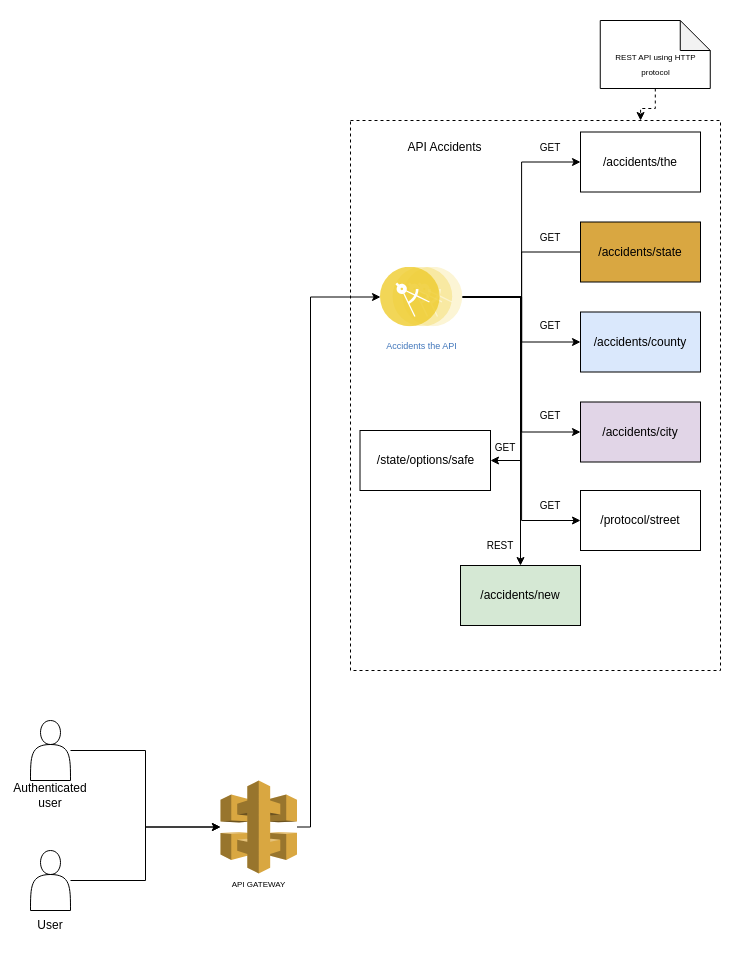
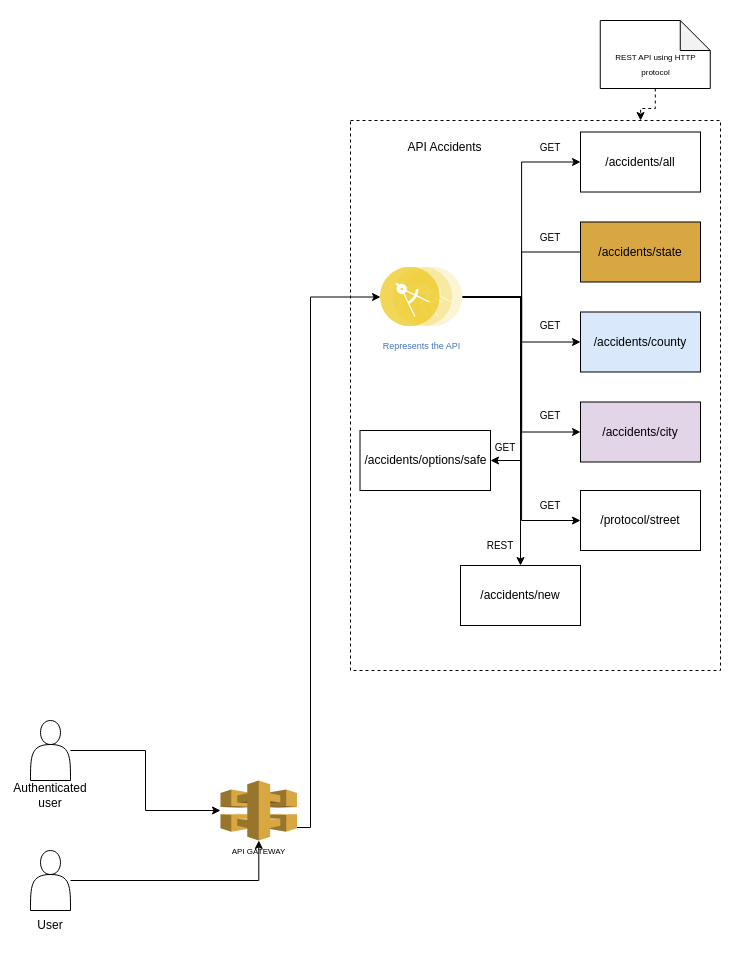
node "/accidents/the": label "/accidents/the" -> "/accidents/all"
node "Accidents the API": label "Accidents the API" -> "Represents the API"
node "/state/options/safe": label "/state/options/safe" -> "/accidents/options/safe"
node "/accidents/new": fillcolor #d5e8d4 -> #ffffff
node "API GATEWAY": size 77x93 -> 77x60
